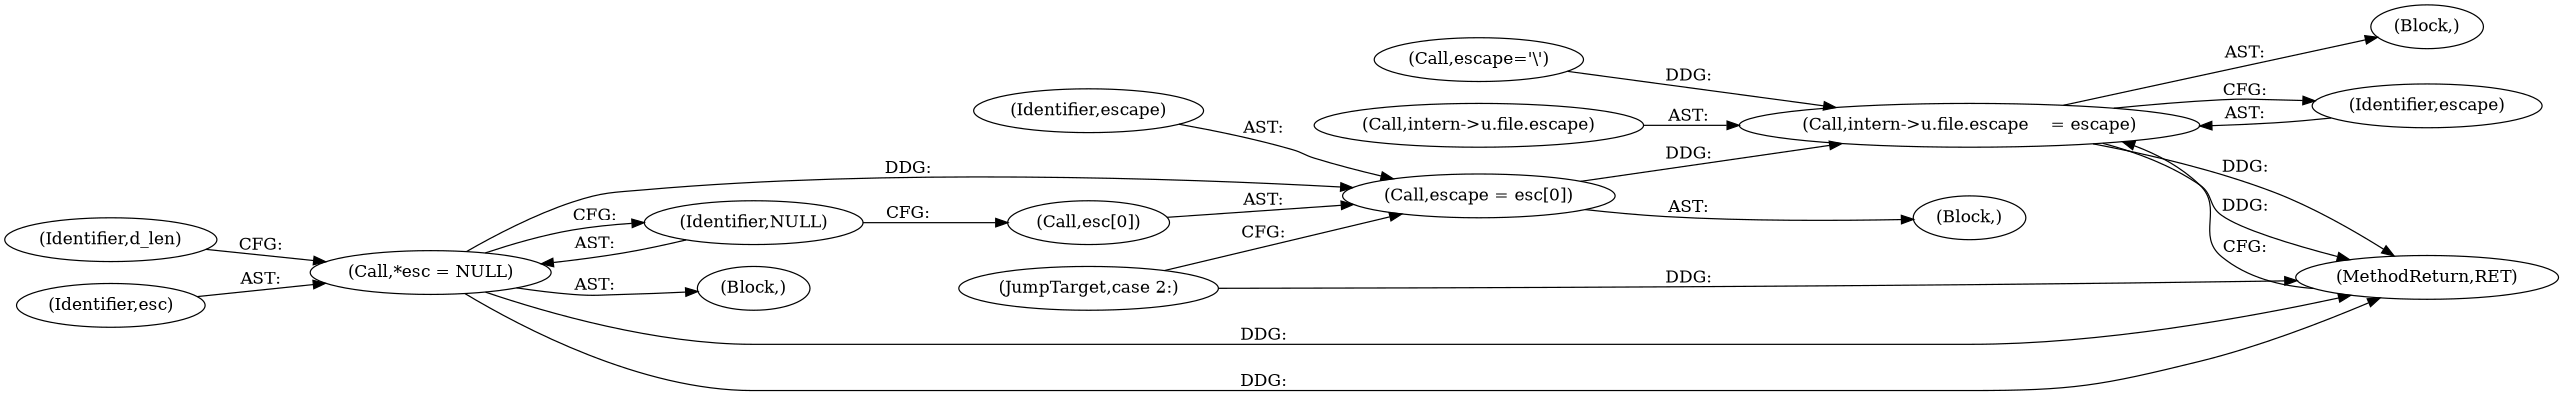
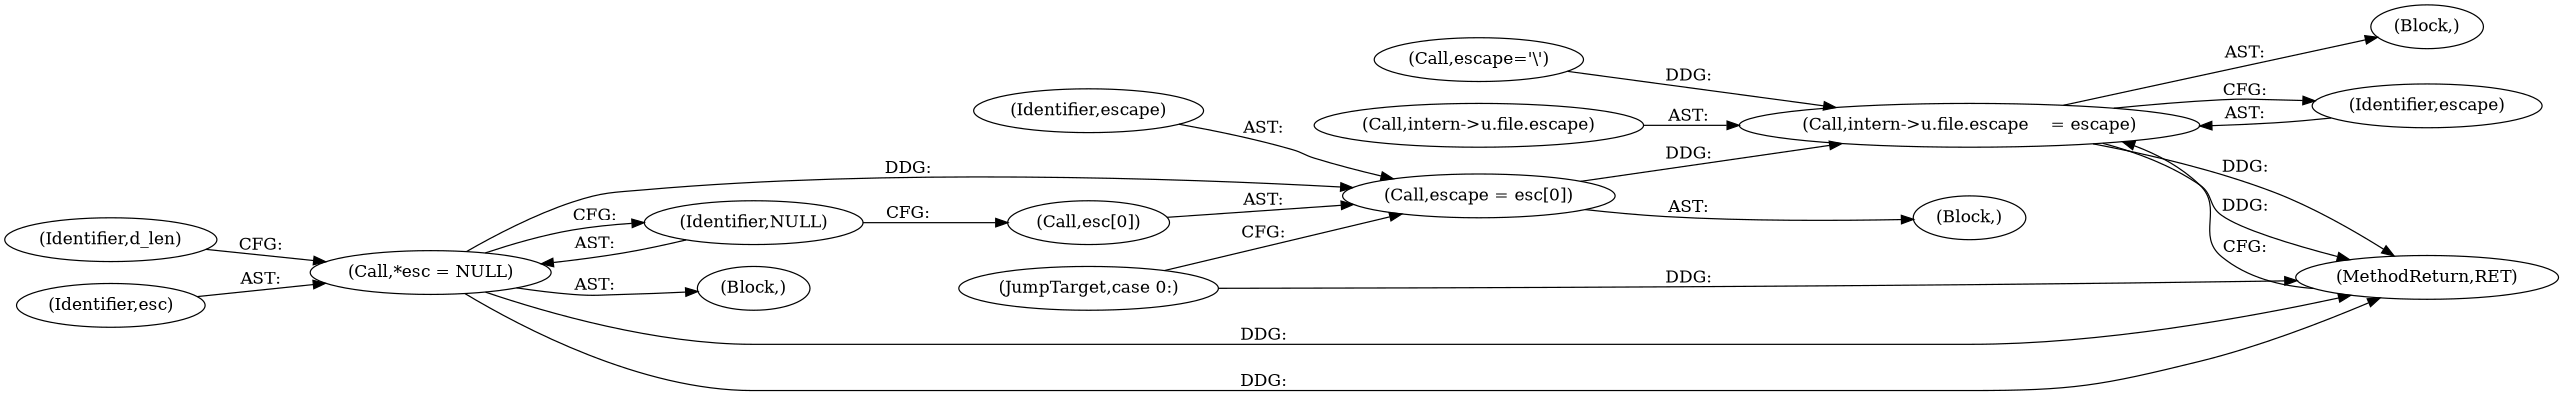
node "(JumpTarget,case 2:)": label "(JumpTarget,case 2:)" -> "(JumpTarget,case 0:)"
